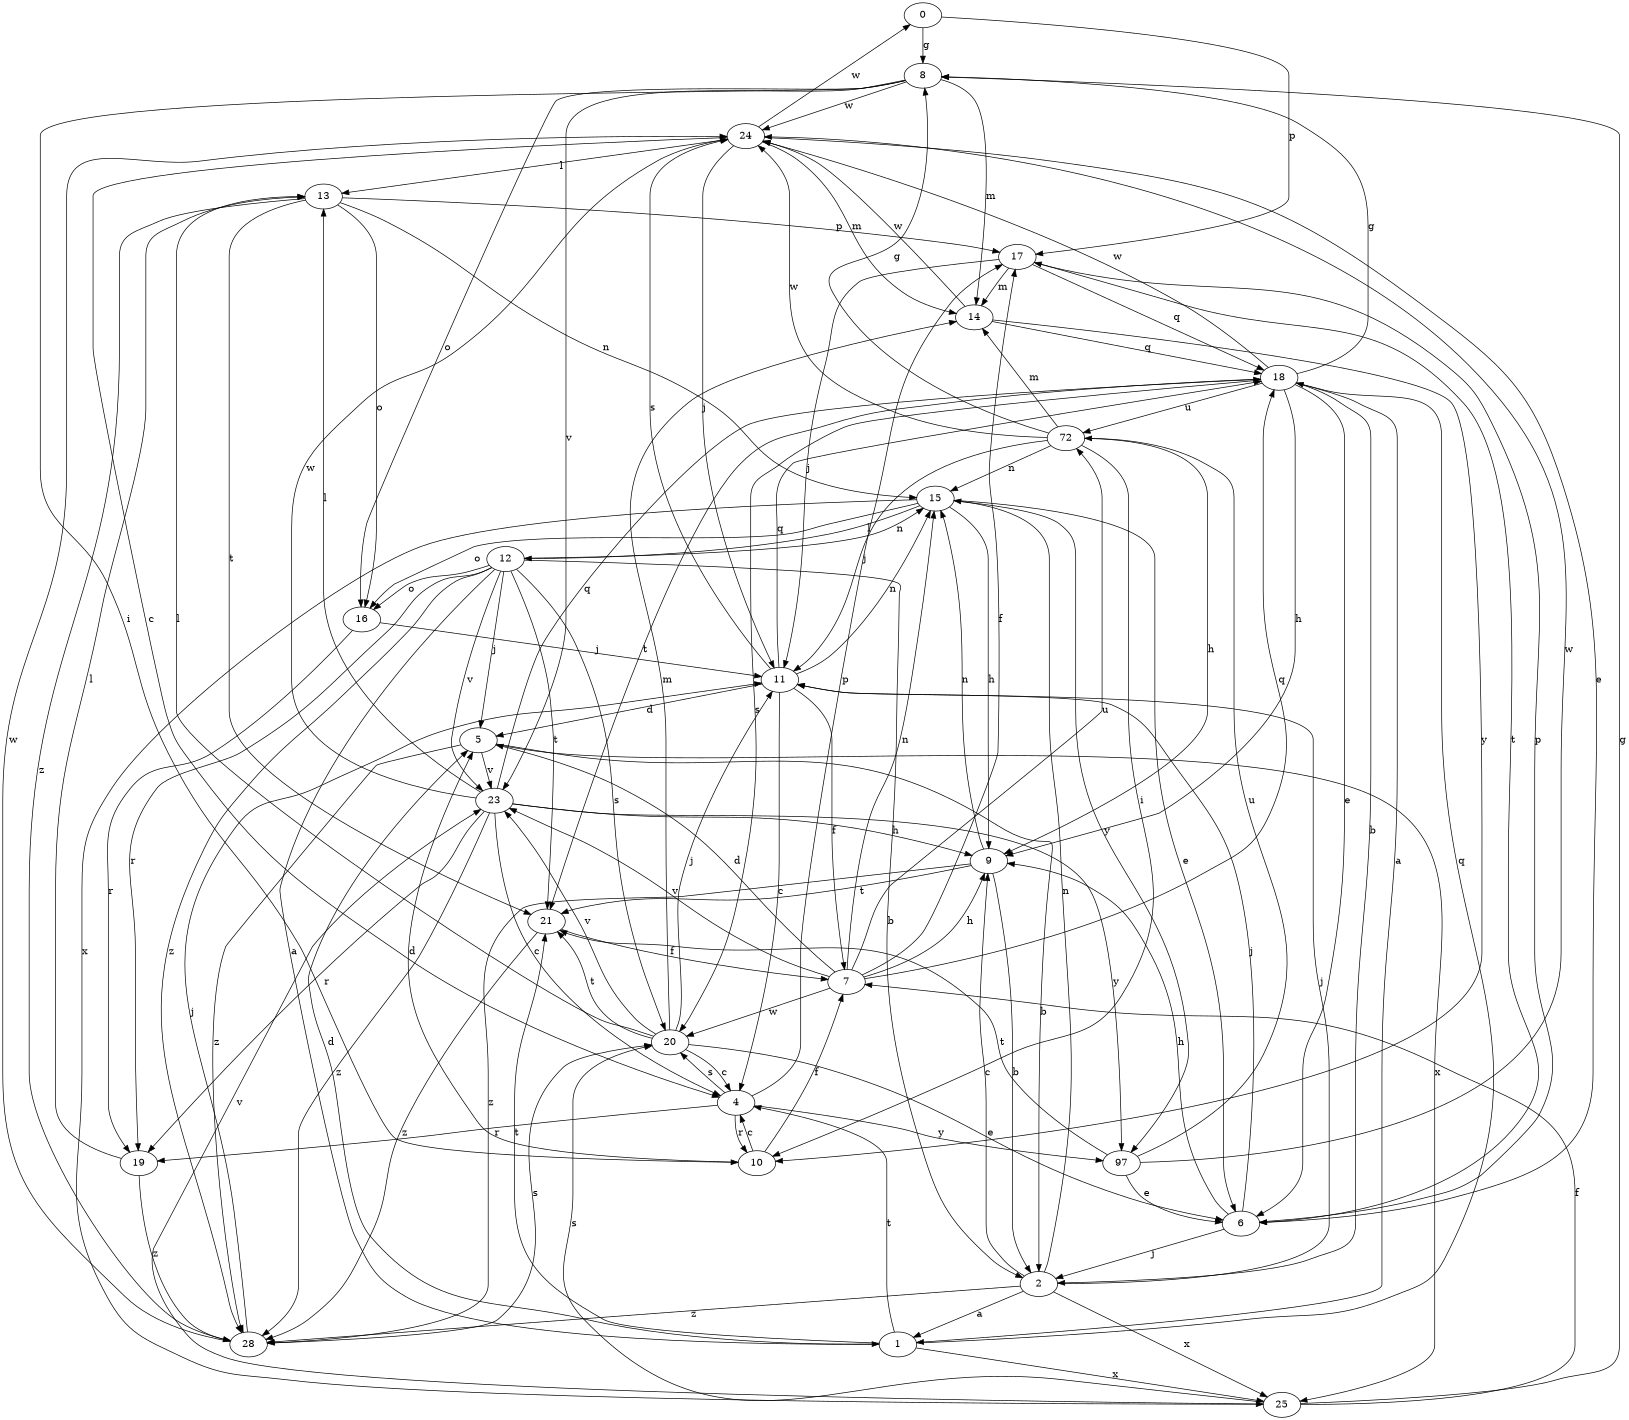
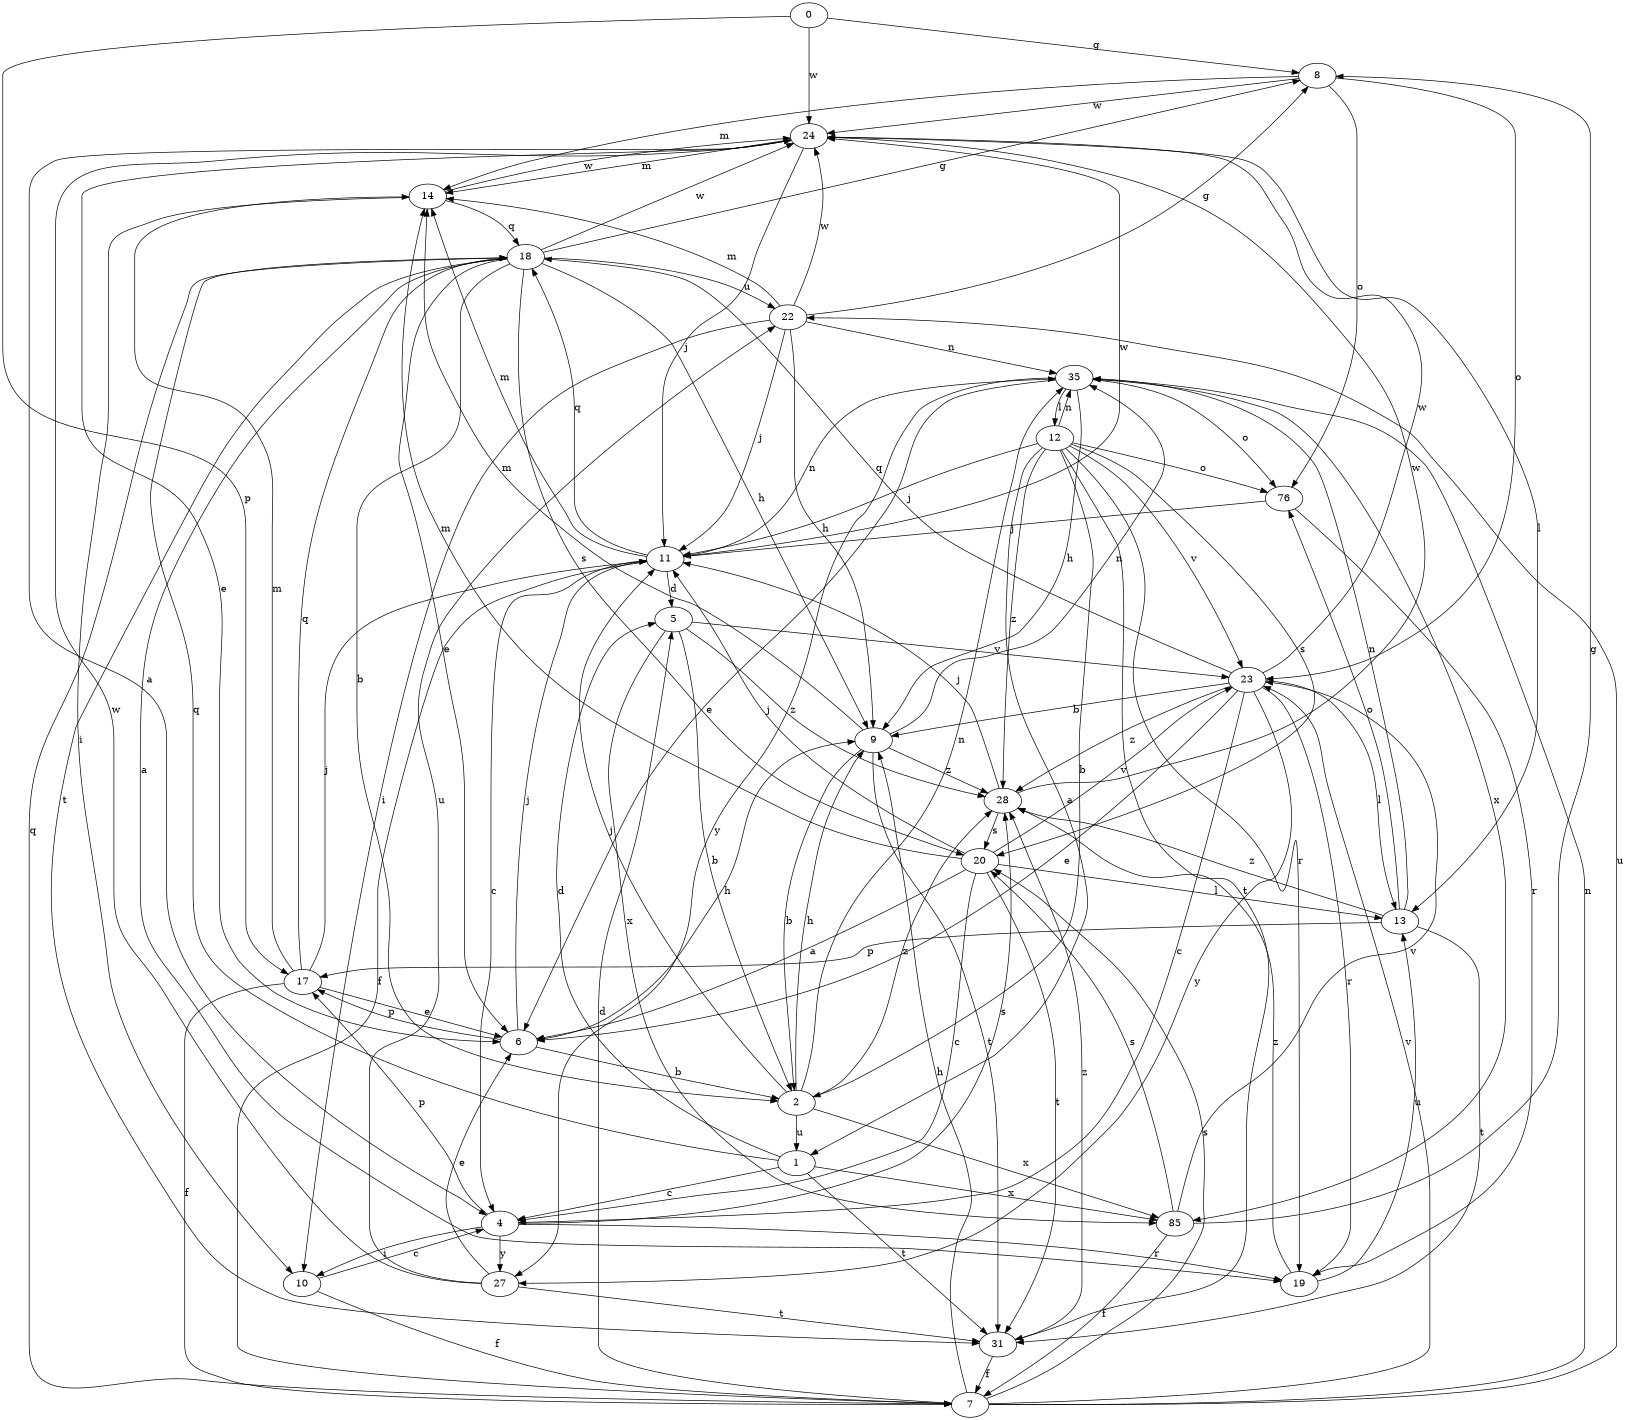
edge "24" -> "0": reversed
edge "11" -> "24": label "s" -> "w"
edge "11" -> "14": added, label "m"
edge "8" -> "10": removed, label "i"
edge "8" -> "23": label "v" -> "o"
node "72": label "72" -> "22"
node "15": label "15" -> "35"
edge "9" -> "14": added, label "m"
edge "24" -> "4": label "c" -> "a"
node "16": label "16" -> "76"
edge "12" -> "5": now "12" -> "11"
edge "7" -> "17": reversed
edge "19" -> "13": label "l" -> "u"
edge "14" -> "10": label "y" -> "i"
edge "17" -> "6": label "t" -> "e"
edge "23" -> "9": label "h" -> "b"
edge "23" -> "6": added, label "e"
node "21": label "21" -> "31"
edge "7" -> "20": label "w" -> "s"
edge "18" -> "1": now "18" -> "19"
edge "10" -> "5": removed, label "d"
edge "2" -> "9": label "c" -> "h"
edge "4" -> "20": now "4" -> "28"
edge "4" -> "10": label "r" -> "i"
edge "20" -> "6": label "e" -> "a"
node "97": label "97" -> "27"
edge "1" -> "4": label "t" -> "c"
edge "6" -> "2": label "j" -> "b"
edge "2" -> "1": label "a" -> "u"
node "25": label "25" -> "85"
